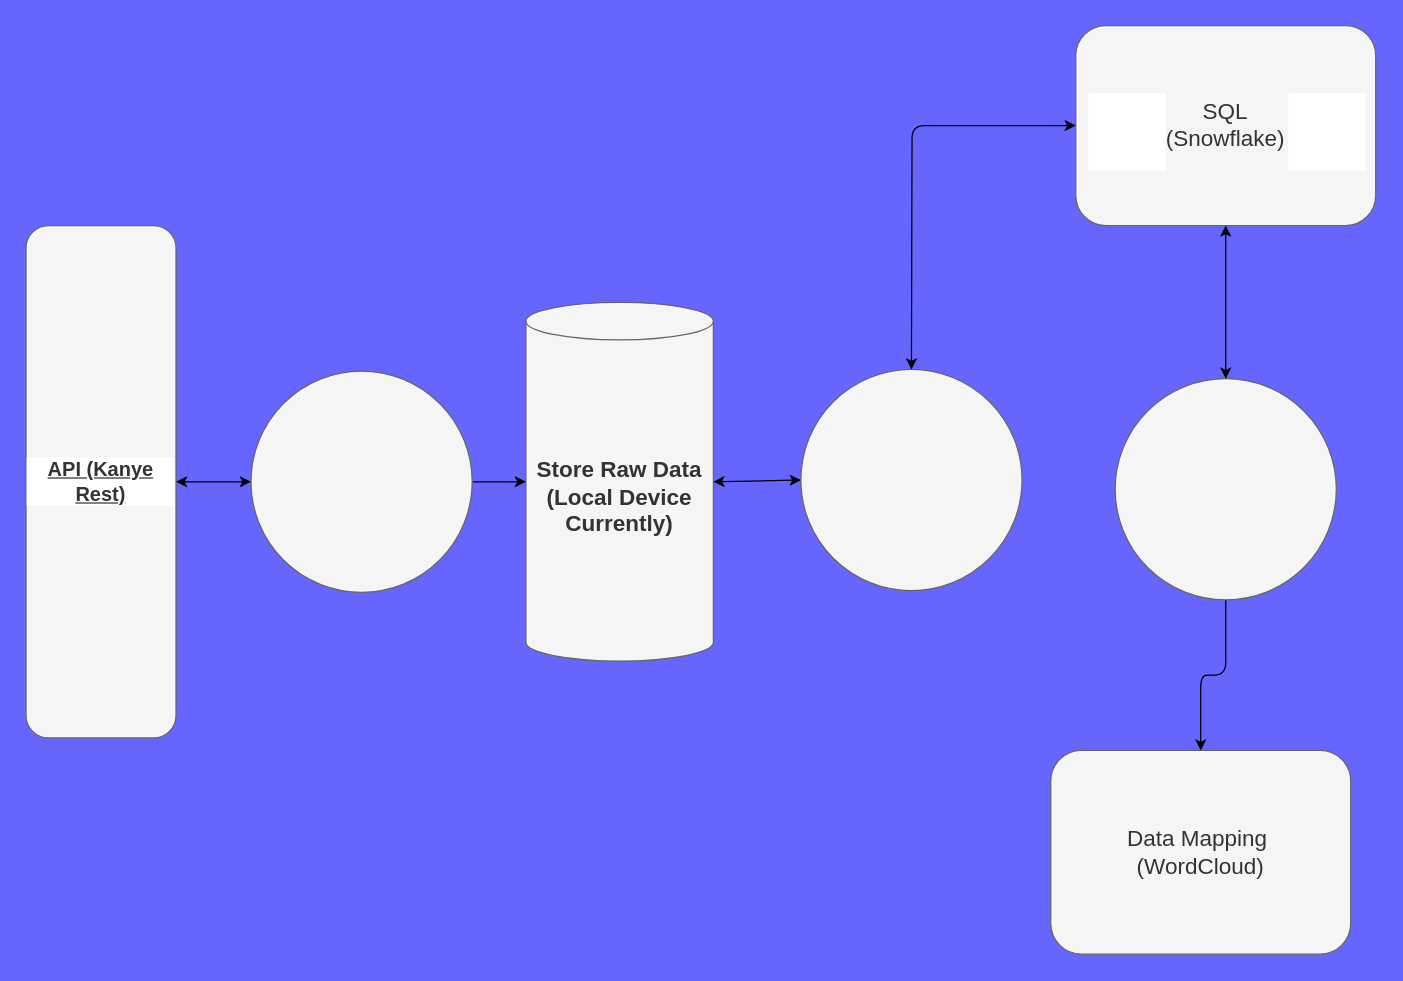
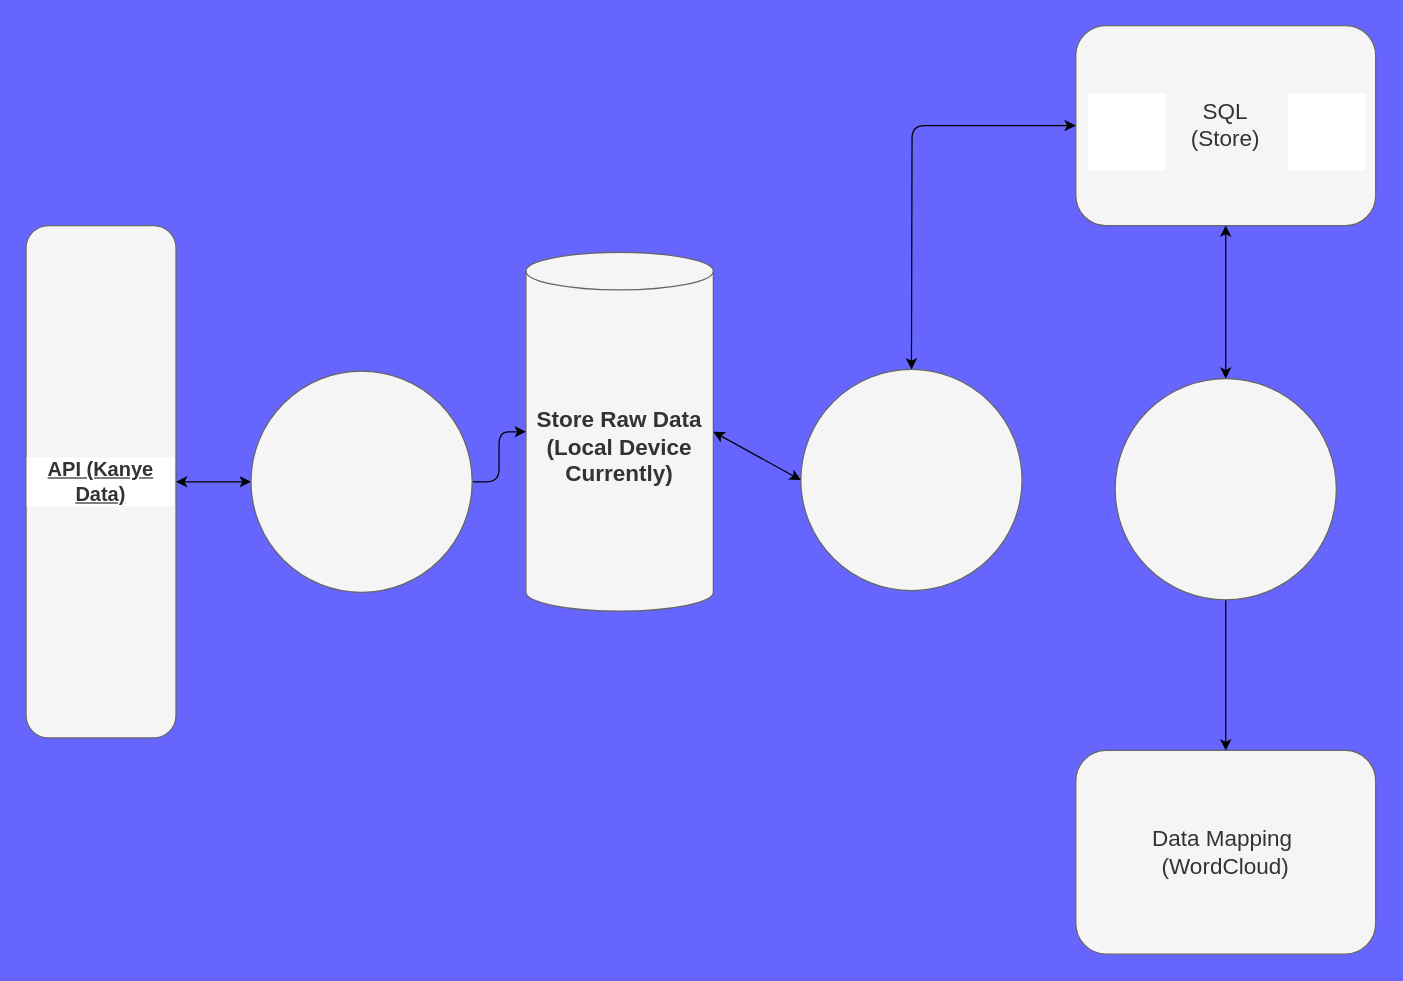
node "SQL (Snowflake)": label "SQL (Snowflake)" -> "SQL (Store)"
node "API (Kanye Rest)": label "API (Kanye Rest)" -> "API (Kanye Data)"
node "Store Raw Data (Local Device Currently)": moved (619, 482) -> (619, 432)
node "Data Mapping (WordCloud)": moved (1201, 853) -> (1226, 853)
